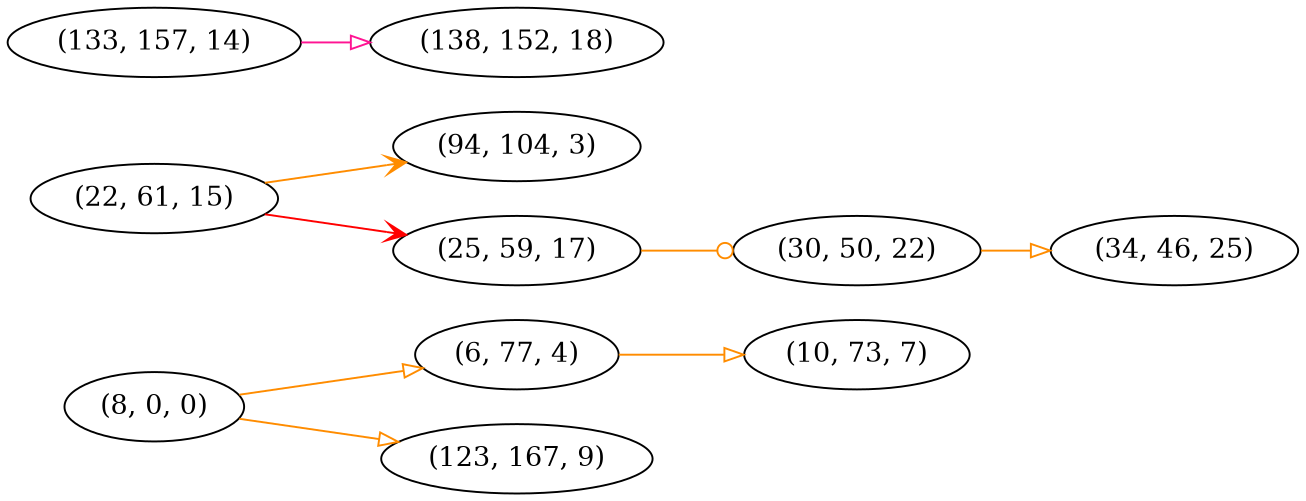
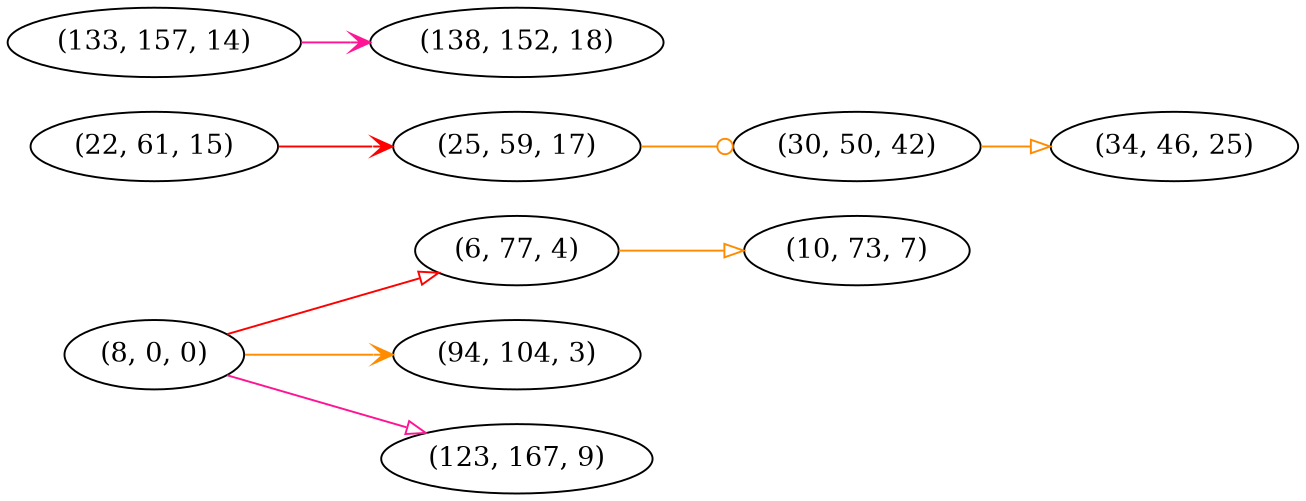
edge "(133, 157, 14)" -> "(138, 152, 18)": arrowhead onormal -> vee
edge "(22, 61, 15)" -> "(94, 104, 3)": now "(8, 0, 0)" -> "(94, 104, 3)"
node "(30, 50, 22)": label "(30, 50, 22)" -> "(30, 50, 42)"
edge "(8, 0, 0)" -> "(6, 77, 4)": color darkorange -> red
edge "(8, 0, 0)" -> "(123, 167, 9)": color darkorange -> deeppink
